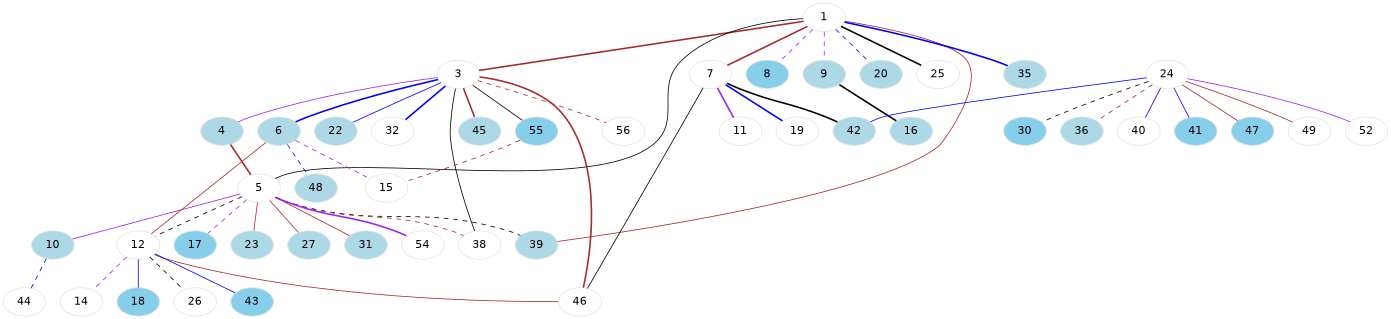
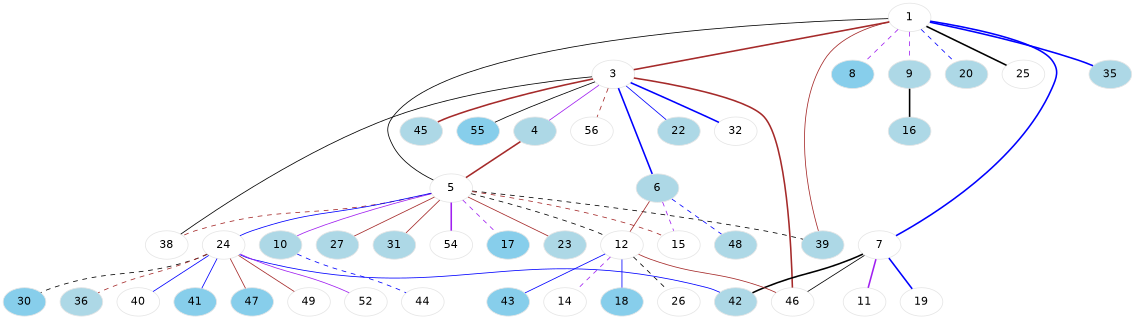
edge "1" -- "7": color brown -> blue
edge "55" -- "15": now "5" -- "15"
edge "5" -- "24": added
